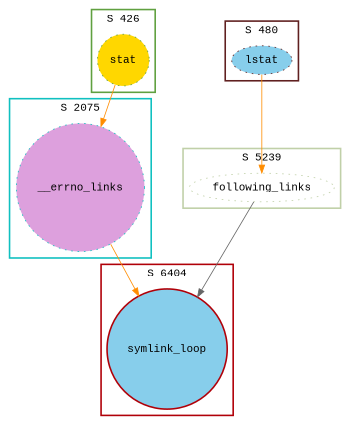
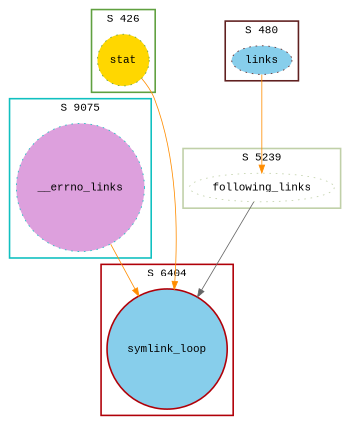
node "lstat": label "lstat" -> "links"
edge "stat" -> "__errno_links": now "stat" -> "symlink_loop"
cluster "S 2075": label "S 2075" -> "S 9075"
